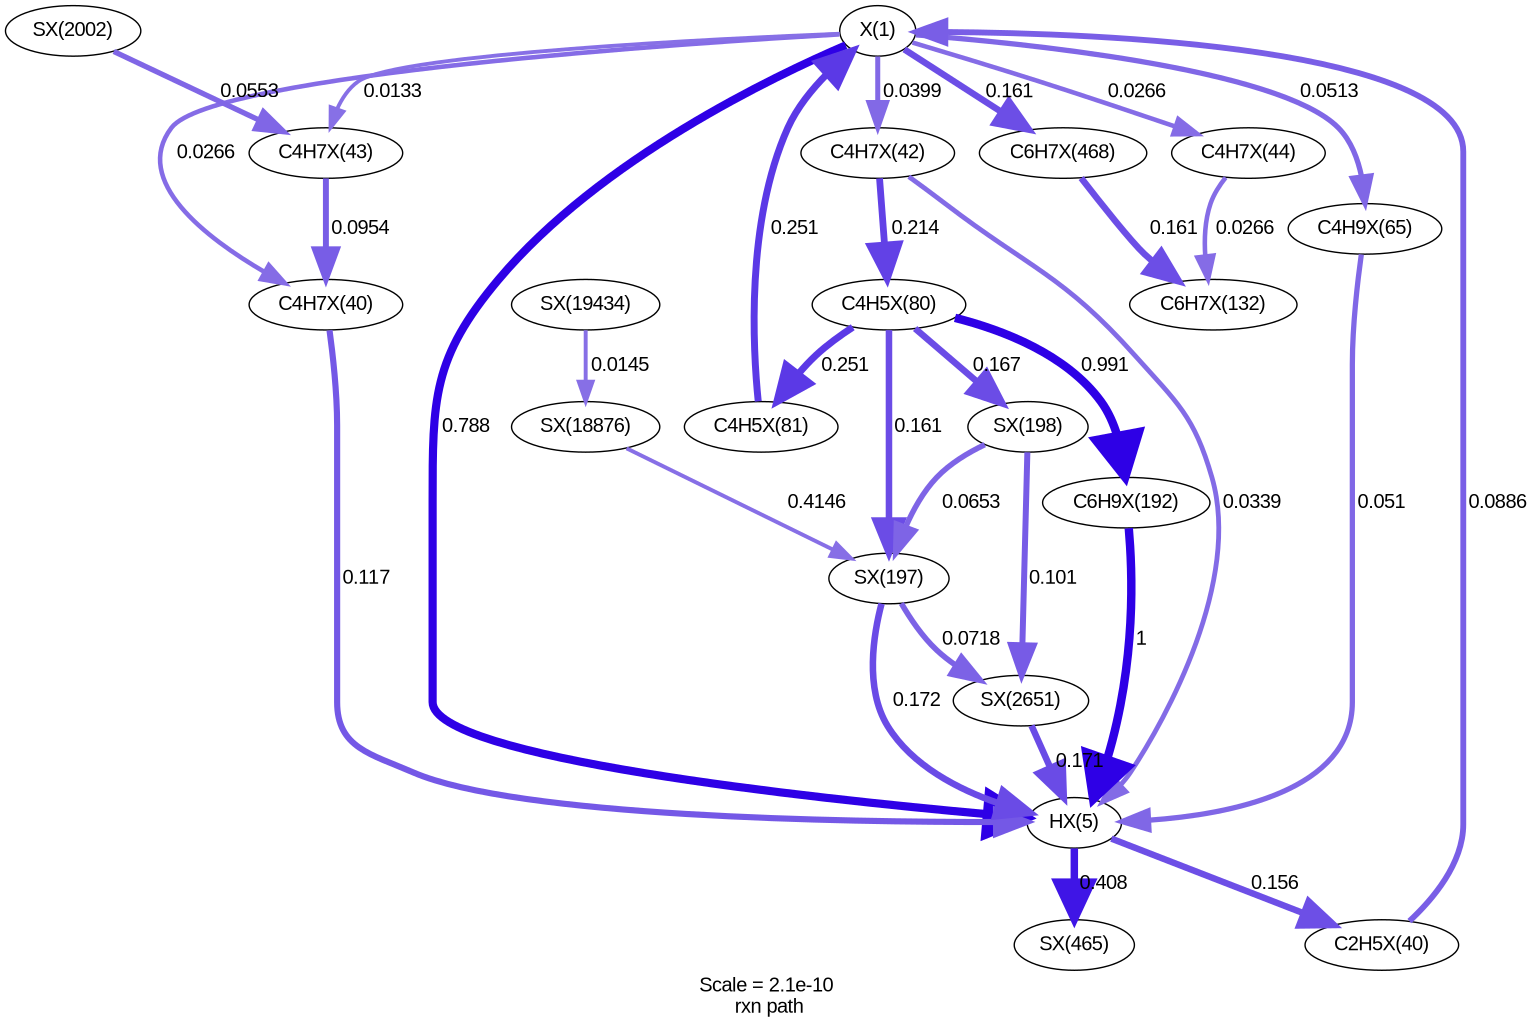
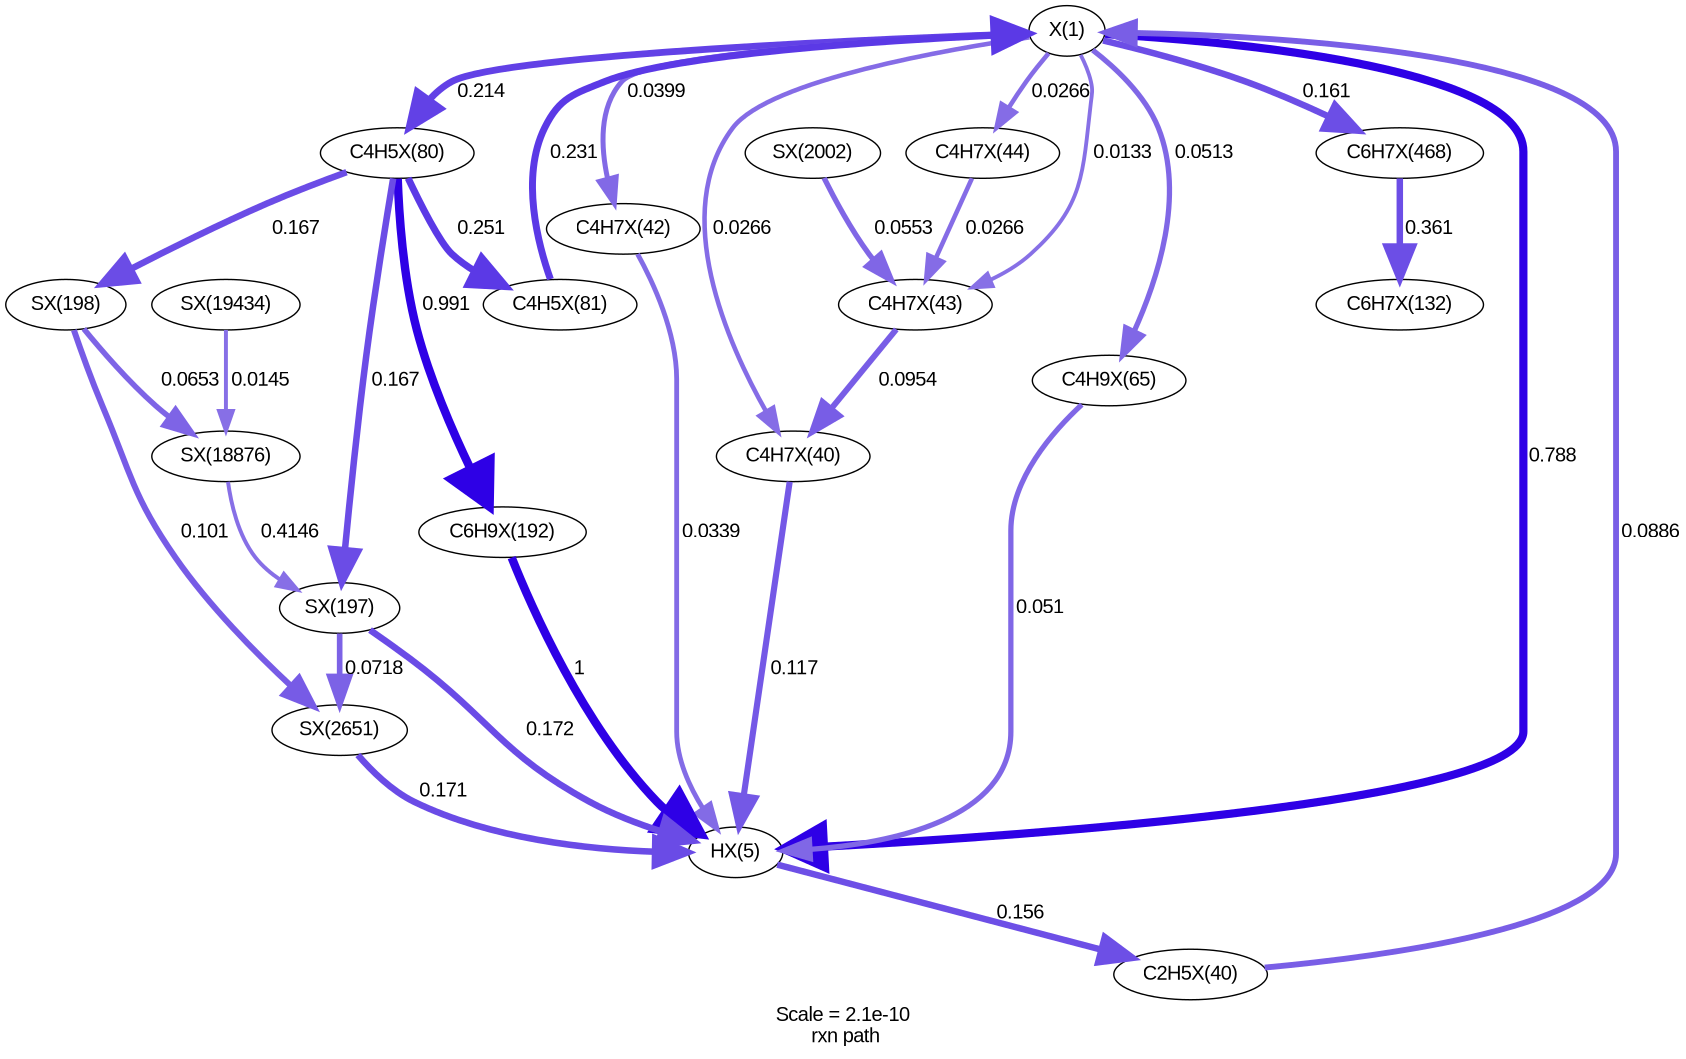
edge "C4H7X(42)" -> "C4H5X(80)": now "X(1)" -> "C4H5X(80)"
edge "C4H7X(44)" -> "C6H7X(132)": now "C4H7X(44)" -> "C4H7X(43)"
edge "C4H5X(81)" -> "X(1)": label " 0.251" -> " 0.231"
edge "C6H7X(468)" -> "C6H7X(132)": label " 0.161" -> " 0.361"
edge "C4H5X(80)" -> "SX(197)": label " 0.161" -> " 0.167"
edge "SX(198)" -> "SX(197)": now "SX(198)" -> "SX(18876)"
node "SX(465)": removed
